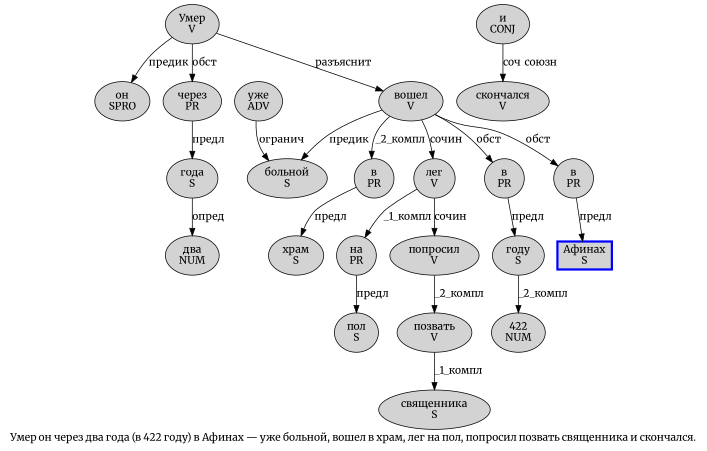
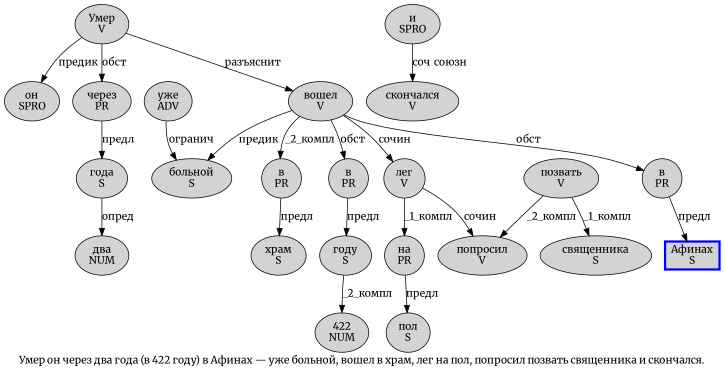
node "и CONJ": label "и CONJ" -> "и SPRO"
edge "попросил V" -> "позвать V": reversed
